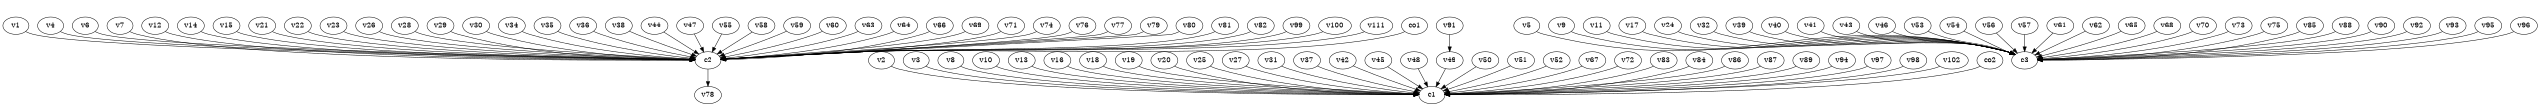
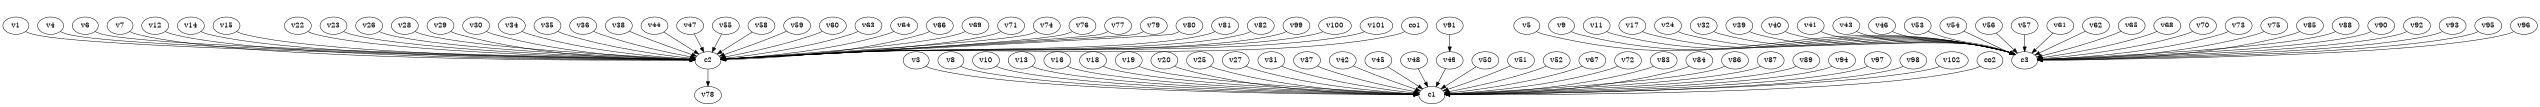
node "v21": removed
node "v111": label "v111" -> "v101"
node "v2": removed
